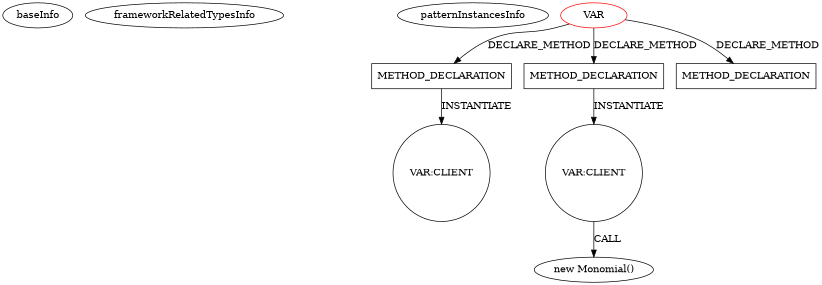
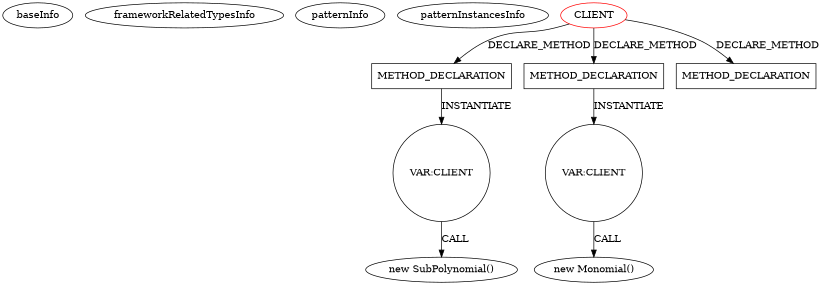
node "patternInfo": added
node "VAR": label "VAR" -> "CLIENT"
node "new SubPolynomial()": added
